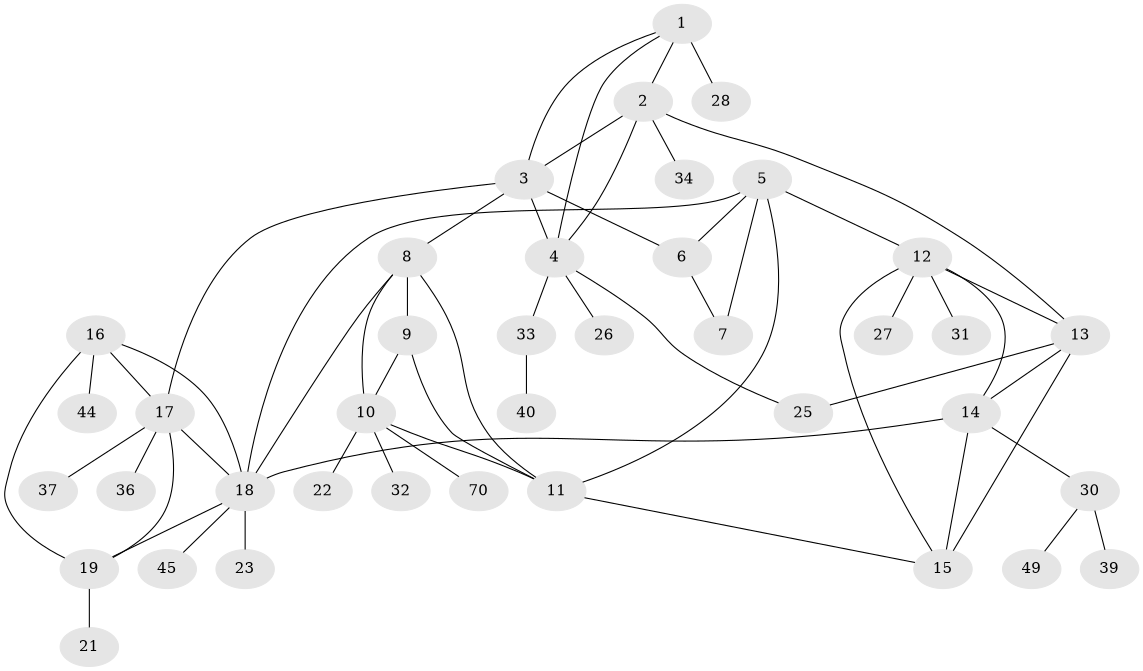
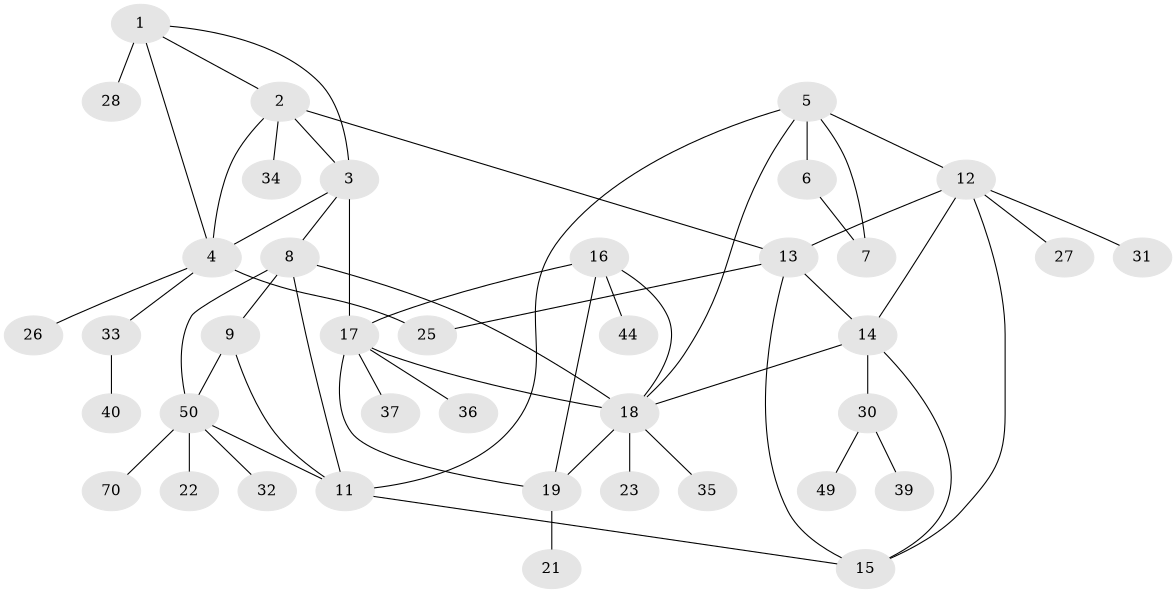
edge "3" -- "6": removed
node "10": label "10" -> "50"
node "45": label "45" -> "35"
